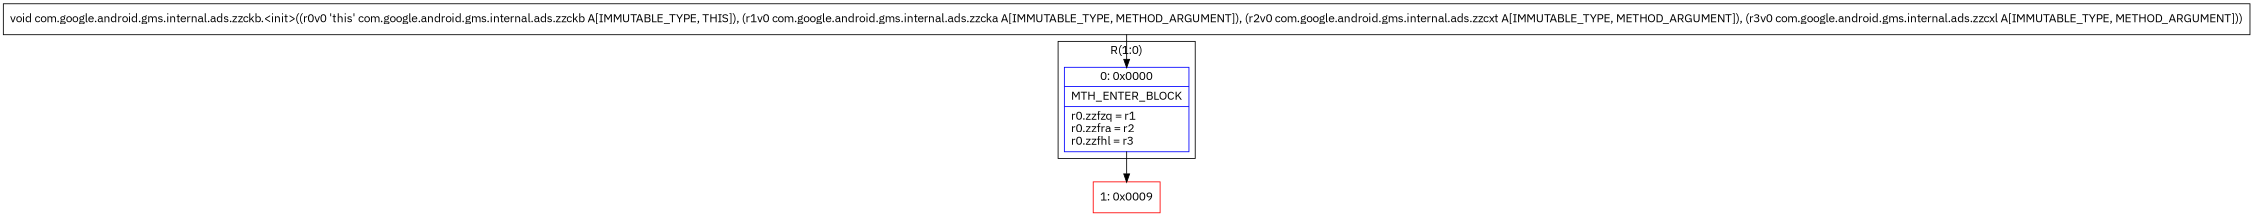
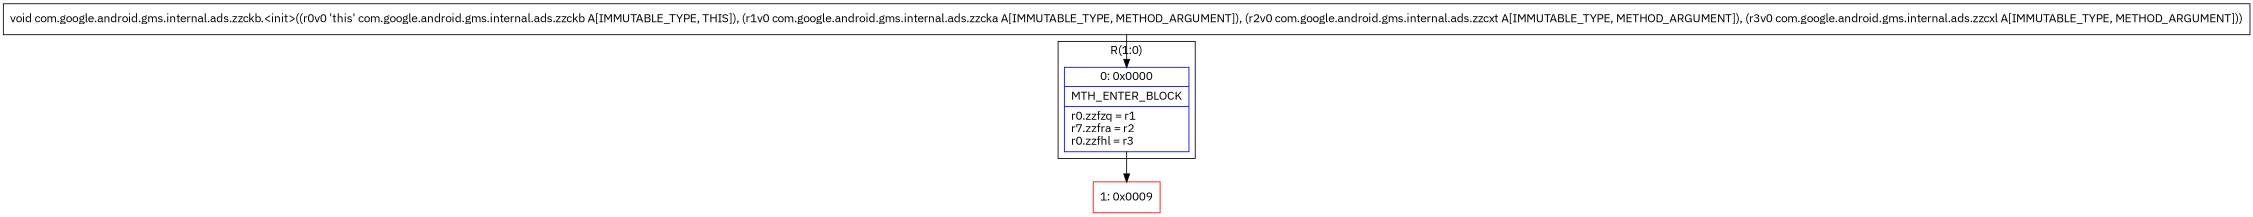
node "0: 0x0000": text "r0.zzfra = r2" -> "r7.zzfra = r2"
